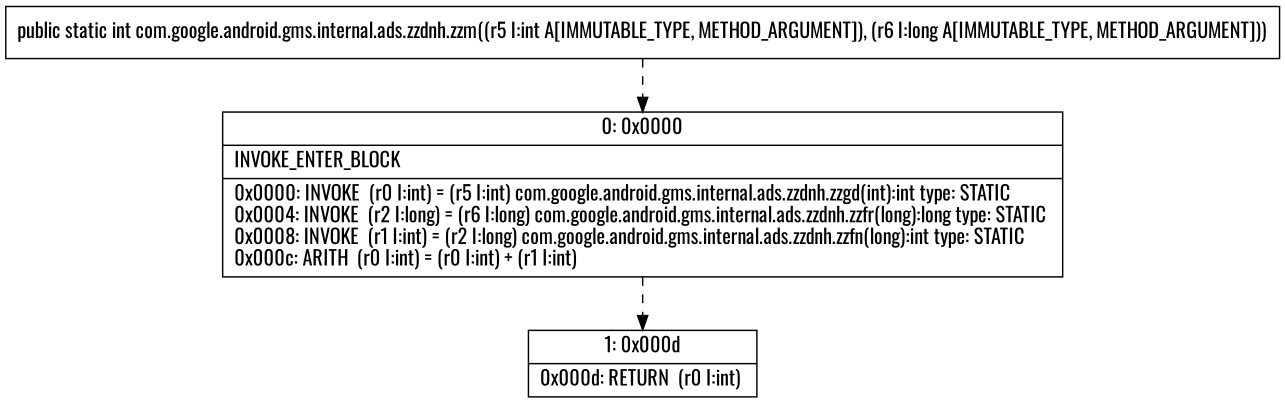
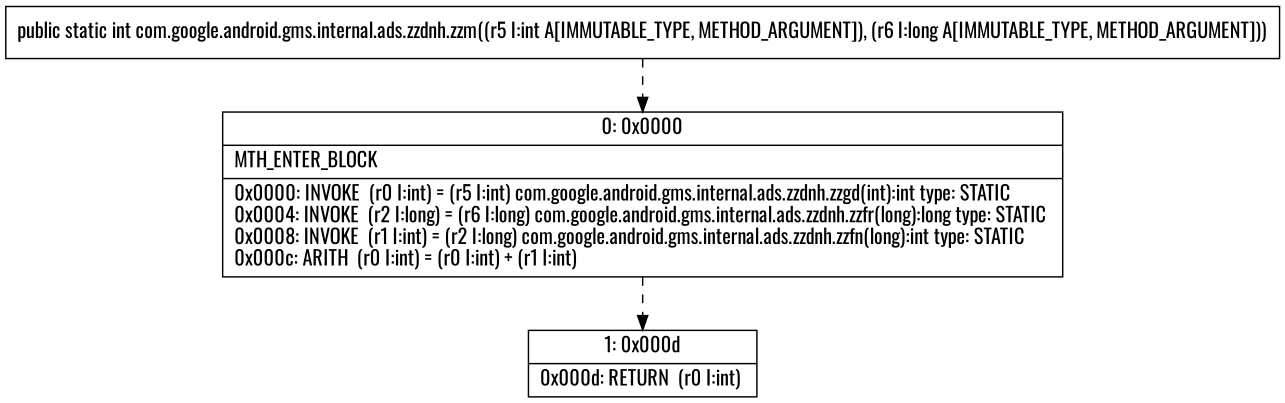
node "0: 0x0000": text "INVOKE_ENTER_BLOCK" -> "MTH_ENTER_BLOCK"
